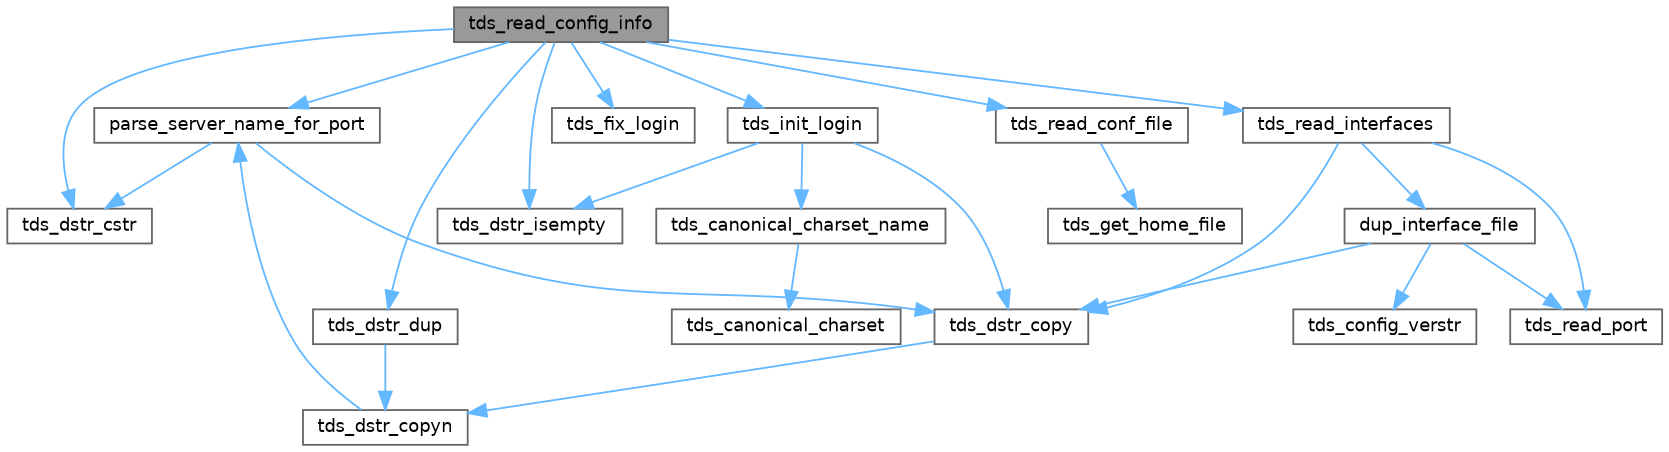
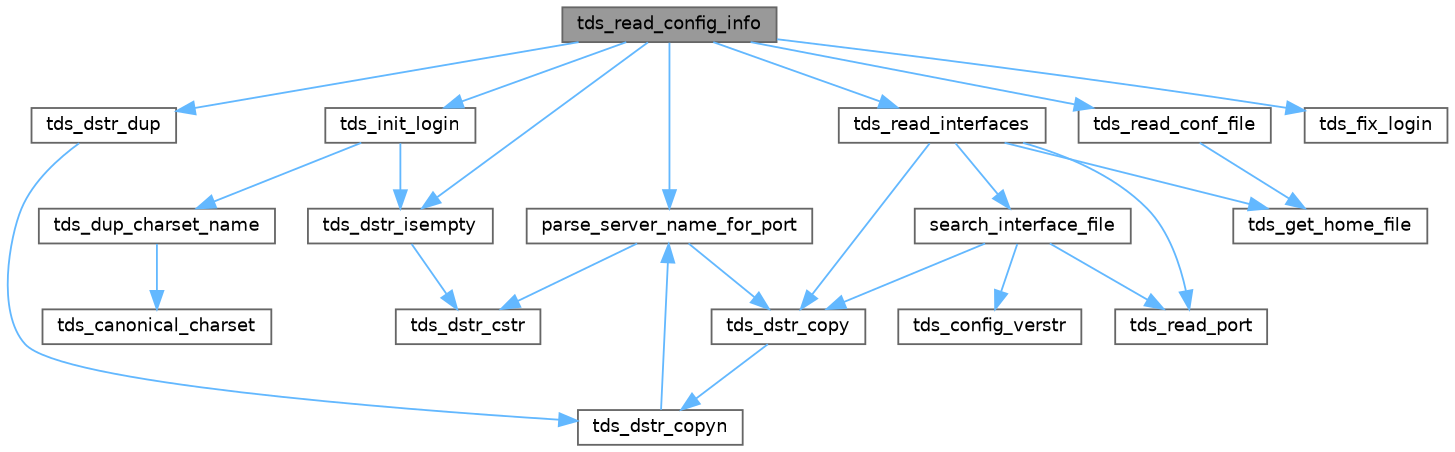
edge "tds_read_config_info" -> "tds_dstr_cstr": now "tds_dstr_isempty" -> "tds_dstr_cstr"
edge "tds_read_interfaces" -> "tds_get_home_file": added
edge "tds_init_login" -> "tds_dstr_copy": removed
node "tds_canonical_charset_name": label "tds_canonical_charset_name" -> "tds_dup_charset_name"
node "dup_interface_file": label "dup_interface_file" -> "search_interface_file"
